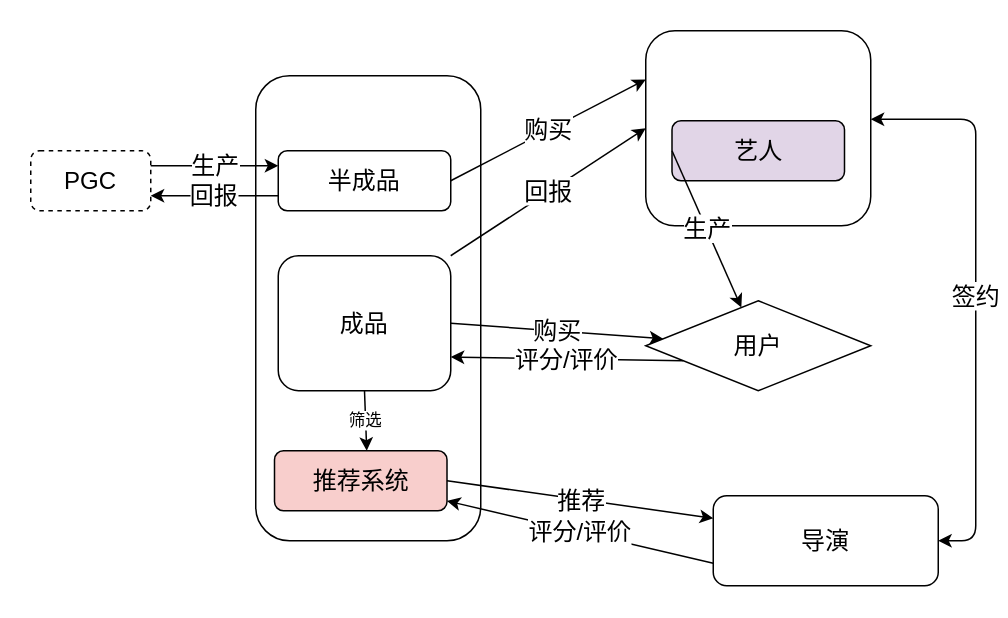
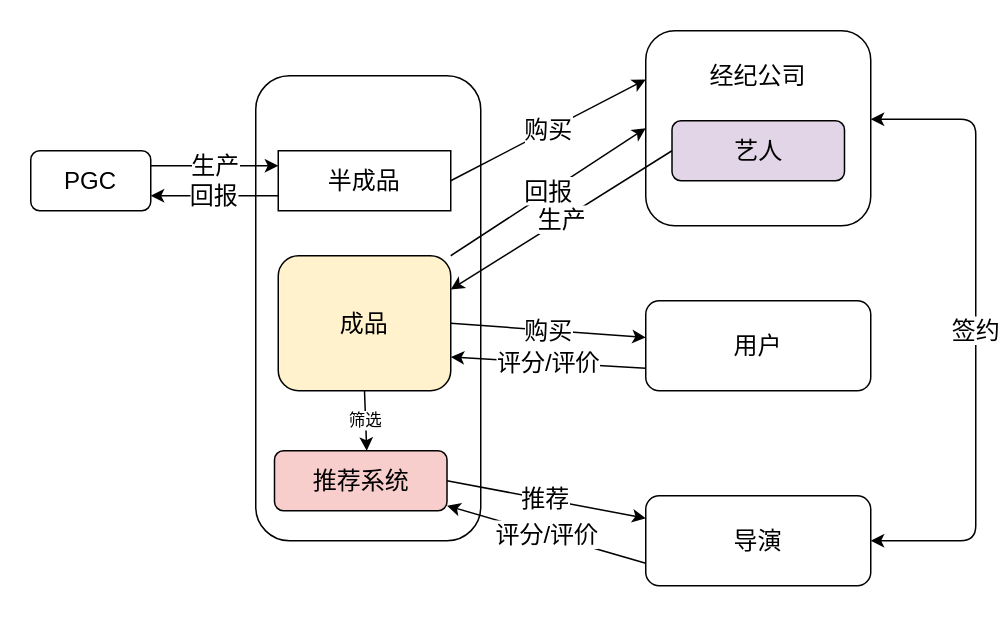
node "经纪公司": added
node "PGC": style dashed -> solid
node "半成品": shape rounded rectangle -> rectangle
edge "艺人" -> "用户": now "艺人" -> "成品"
node "成品": fillcolor #ffffff -> #fff2cc
node "用户": shape diamond -> rounded rectangle
node "导演": moved (826, 541) -> (758, 541)
